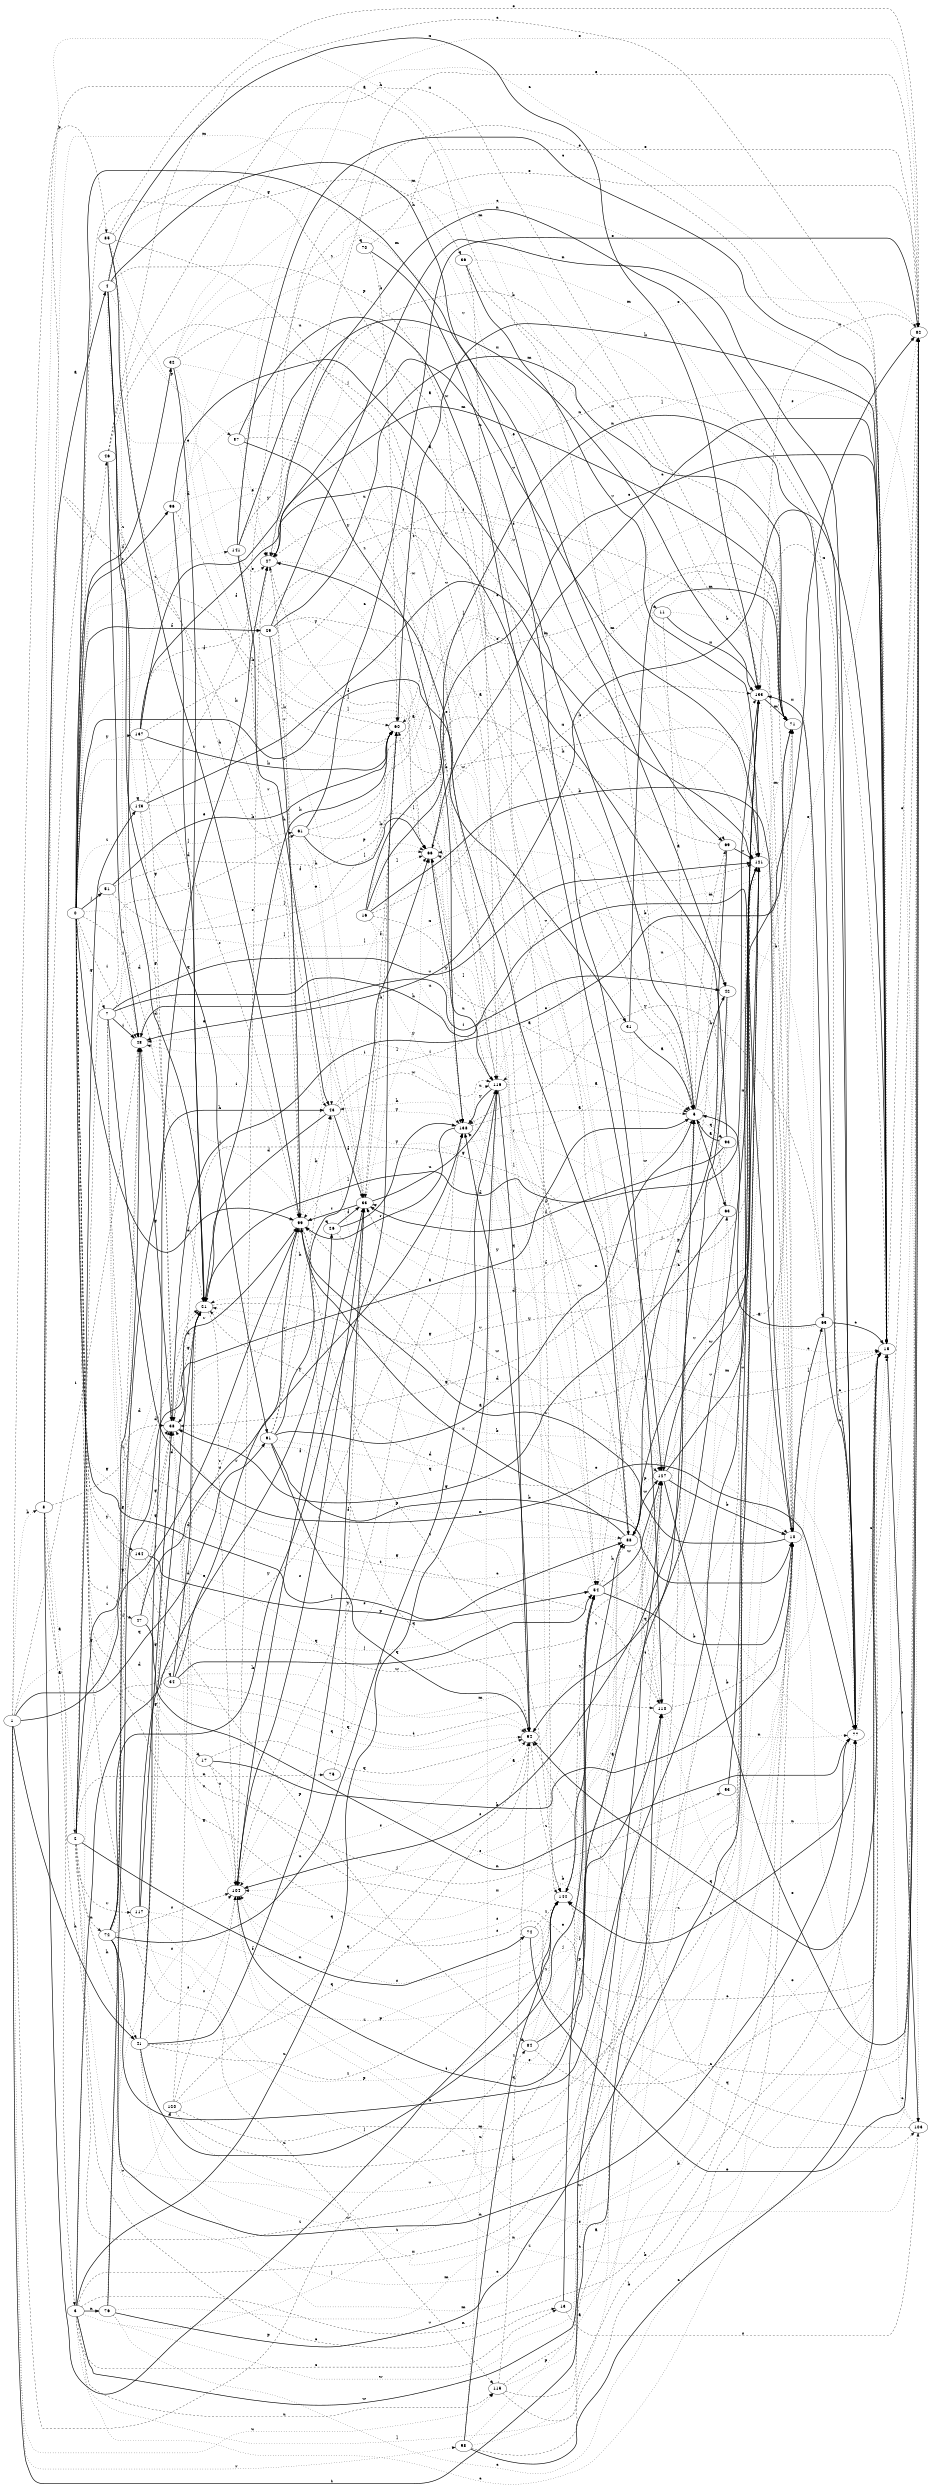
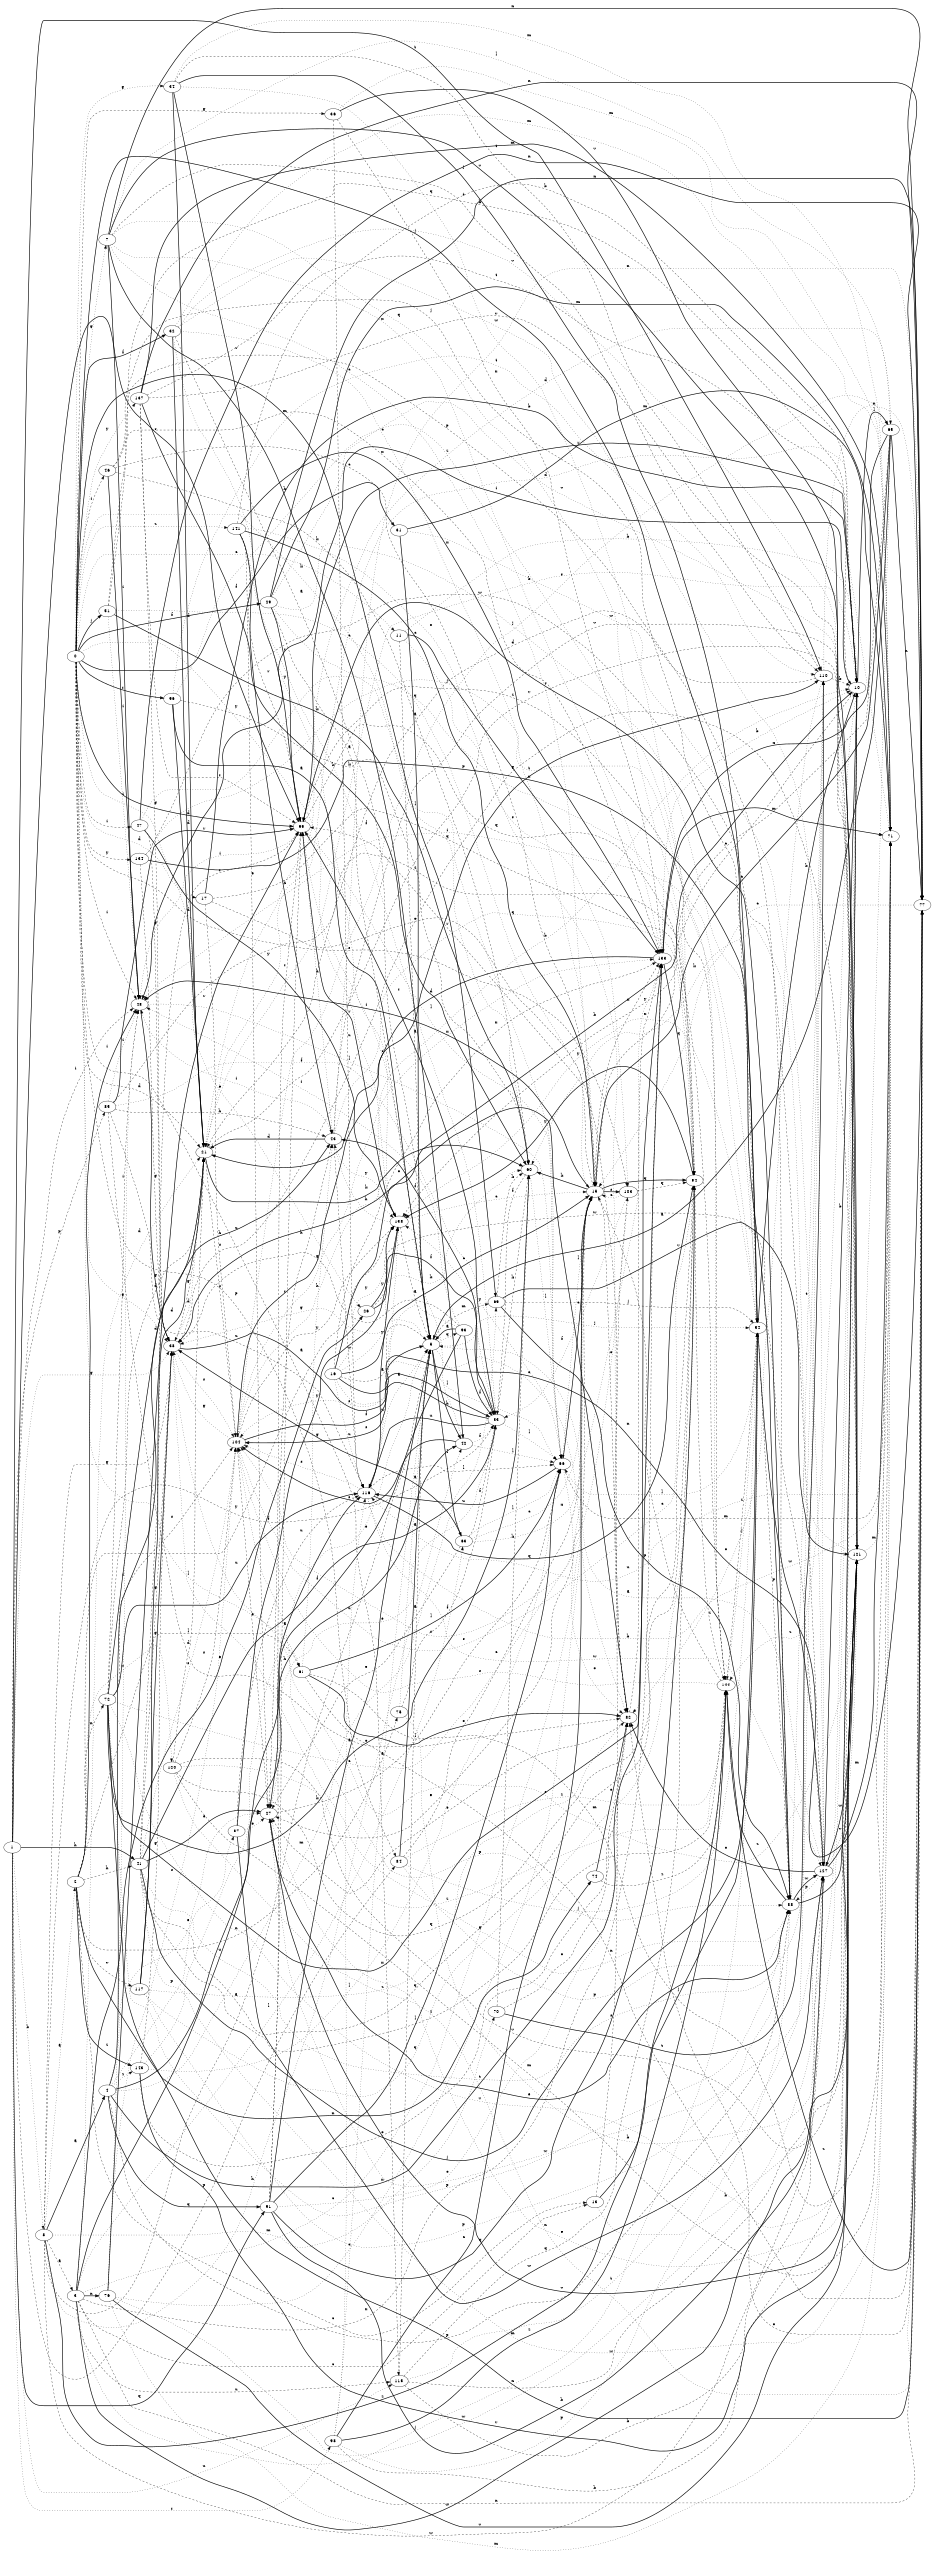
edge "27" -> "82": reversed
edge "43" -> "33": reversed
edge "54" -> "88": label "h" -> "p"
node "53": removed
